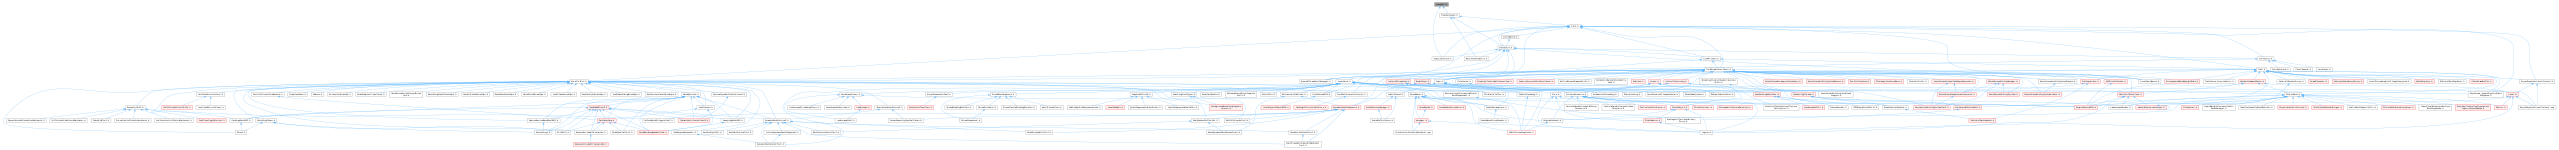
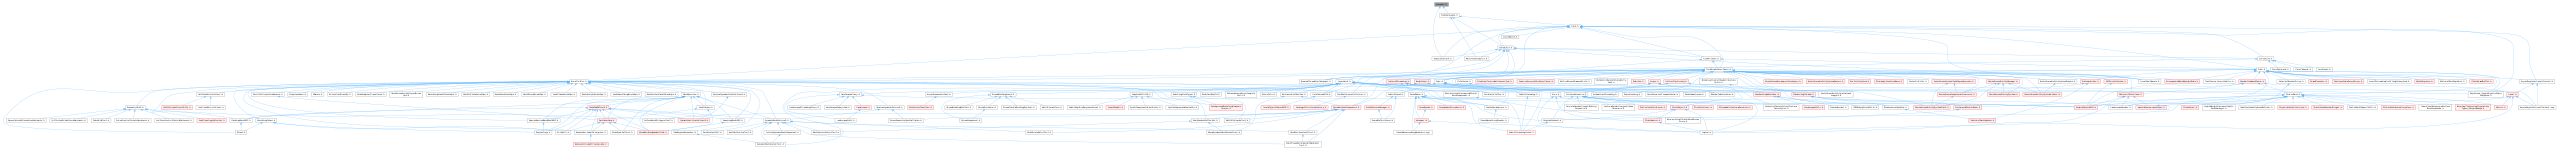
edge "Scheduler.h" -> "LocalQueue.h": removed
edge "MovieSceneEntitySystemLinker.h" -> "MovieSceneEntityManager.h": added
node "GarbageCollectionHistory Proxy.h": label "GarbageCollectionHistory Proxy.h" -> "HierarchicalStaticMeshScene Proxy.h"
node "CurveControlPointsMechanic.cpp": label "CurveControlPointsMechanic.cpp" -> "SoundWaveLoadingBehavior.cpp"
